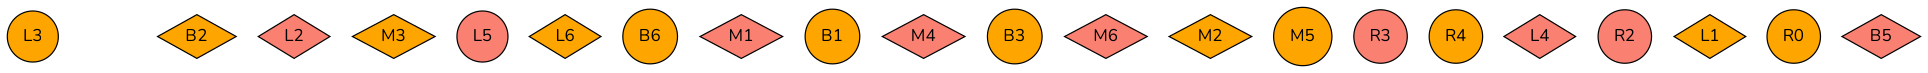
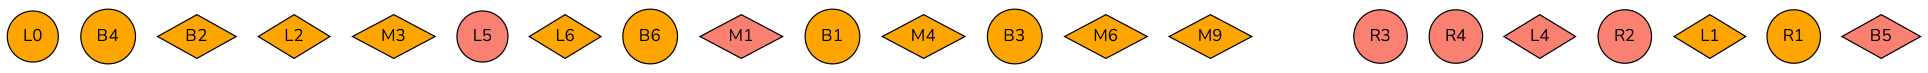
node "L3": label "L3" -> "L0"
node "B4": added
node "L2": fillcolor salmon -> orange
node "M4": fillcolor salmon -> orange
node "M6": fillcolor salmon -> orange
node "M2": label "M2" -> "M9"
node "M5": removed
node "R4": fillcolor orange -> salmon
node "R0": label "R0" -> "R1"
